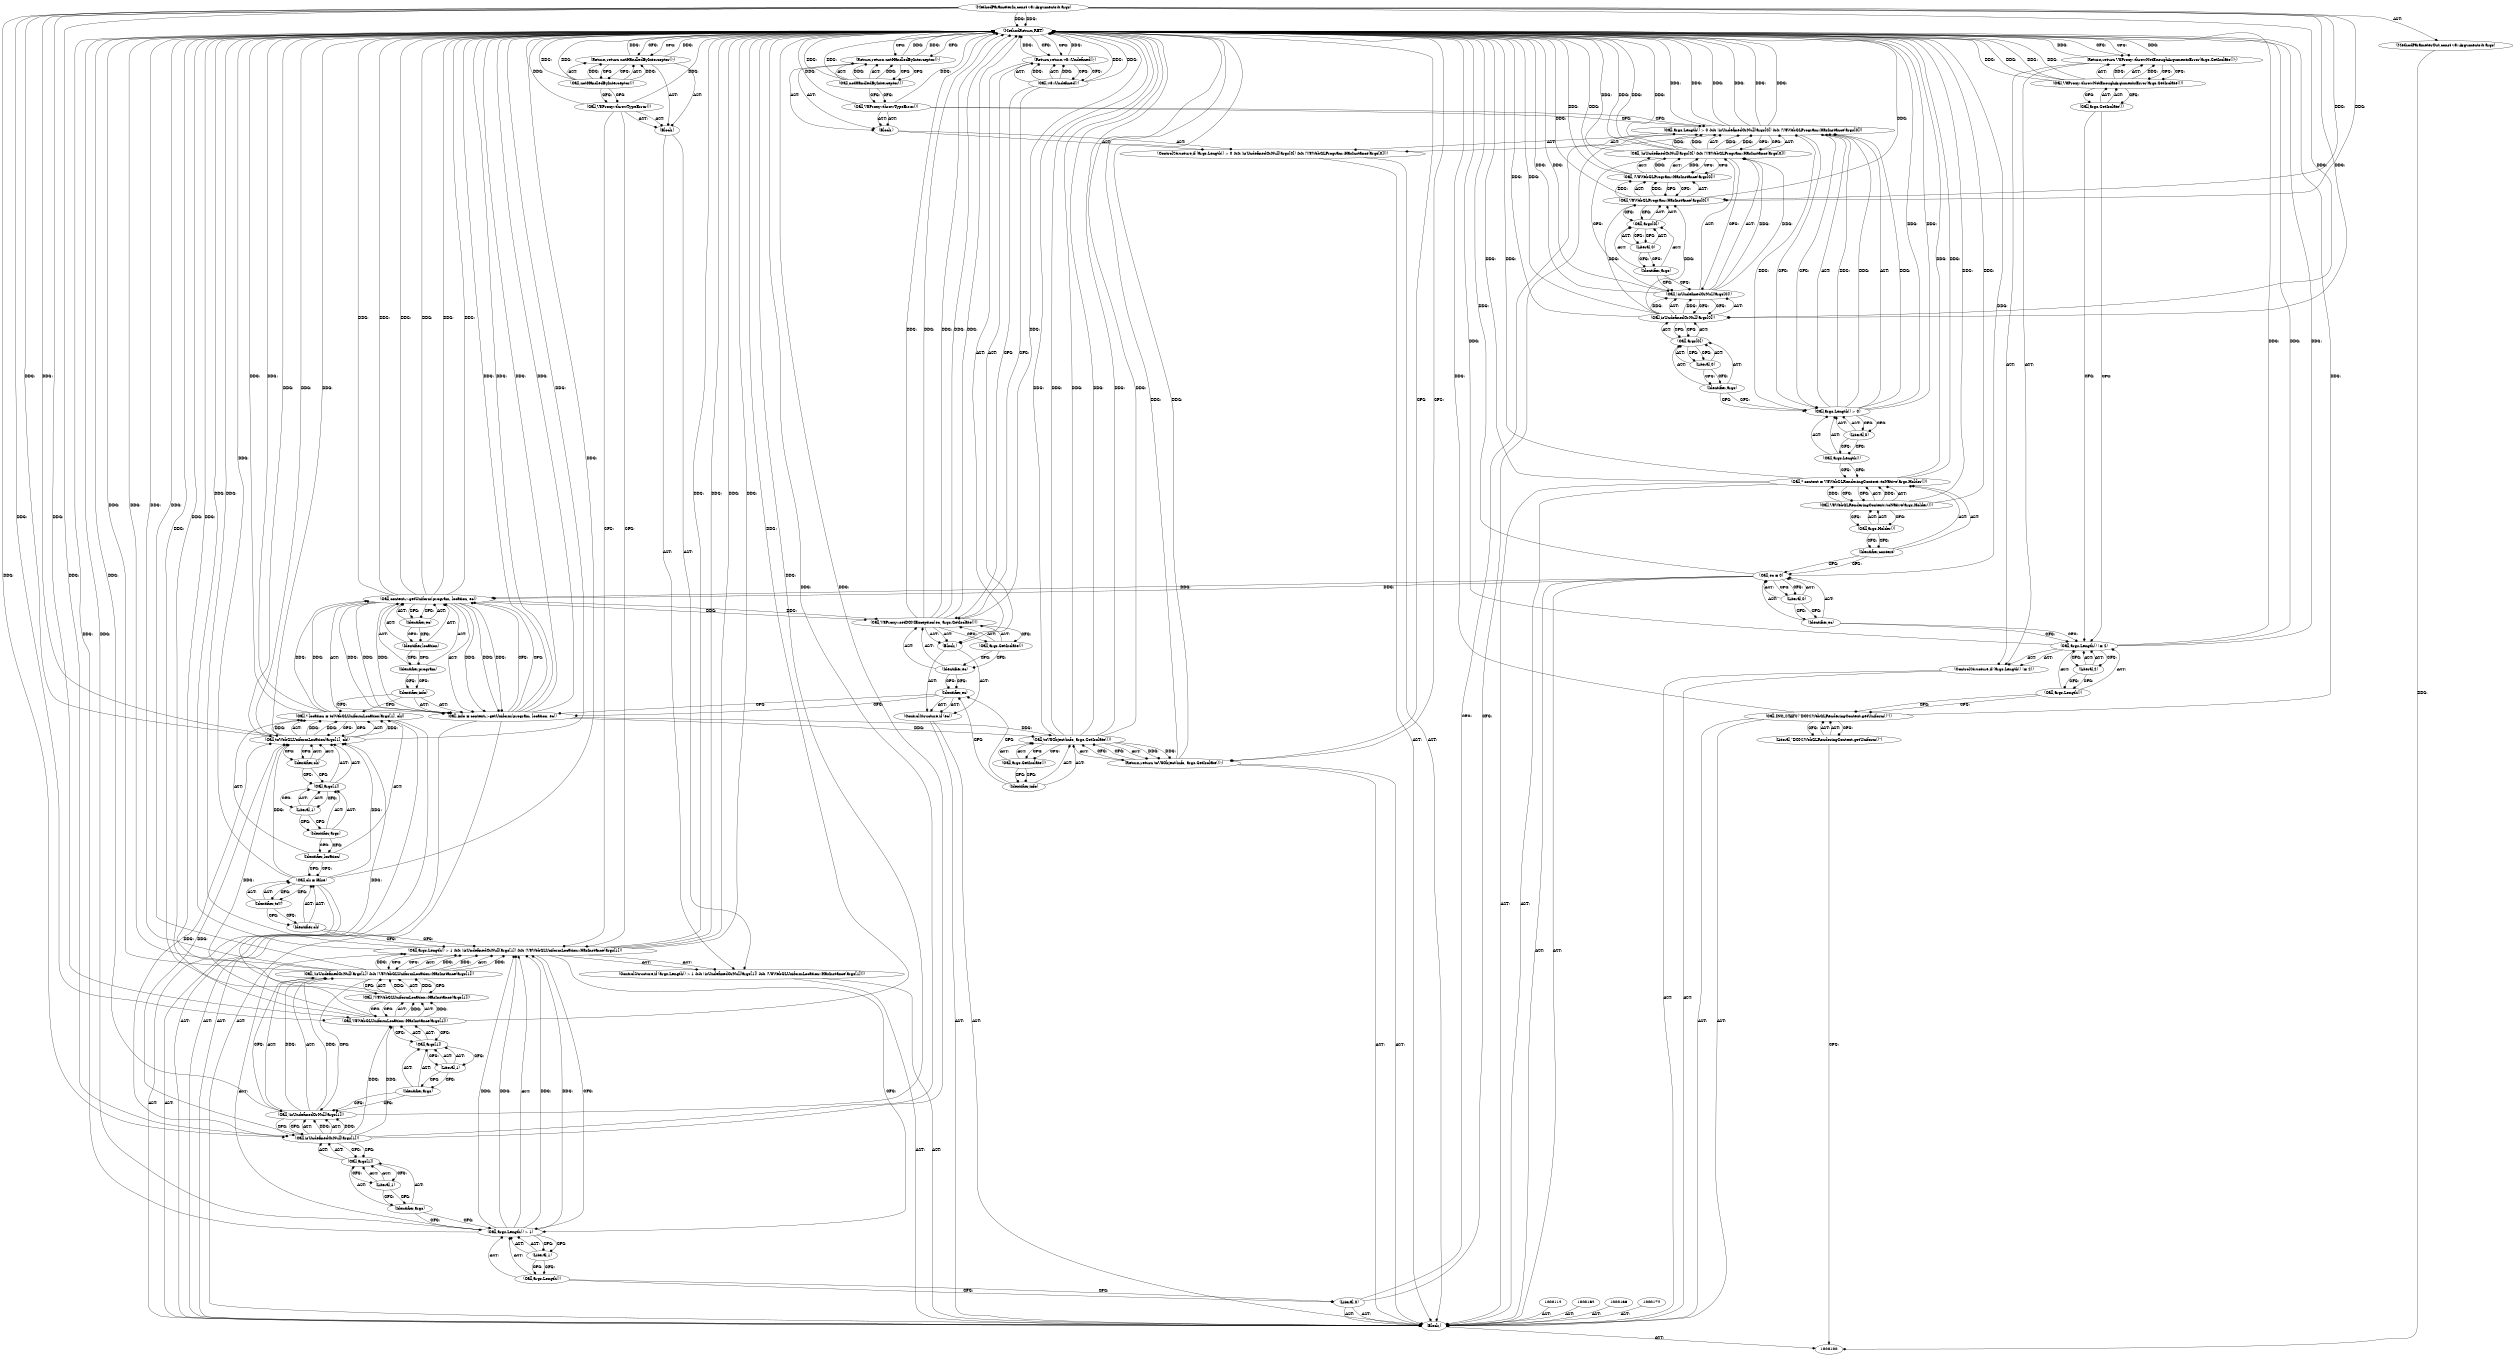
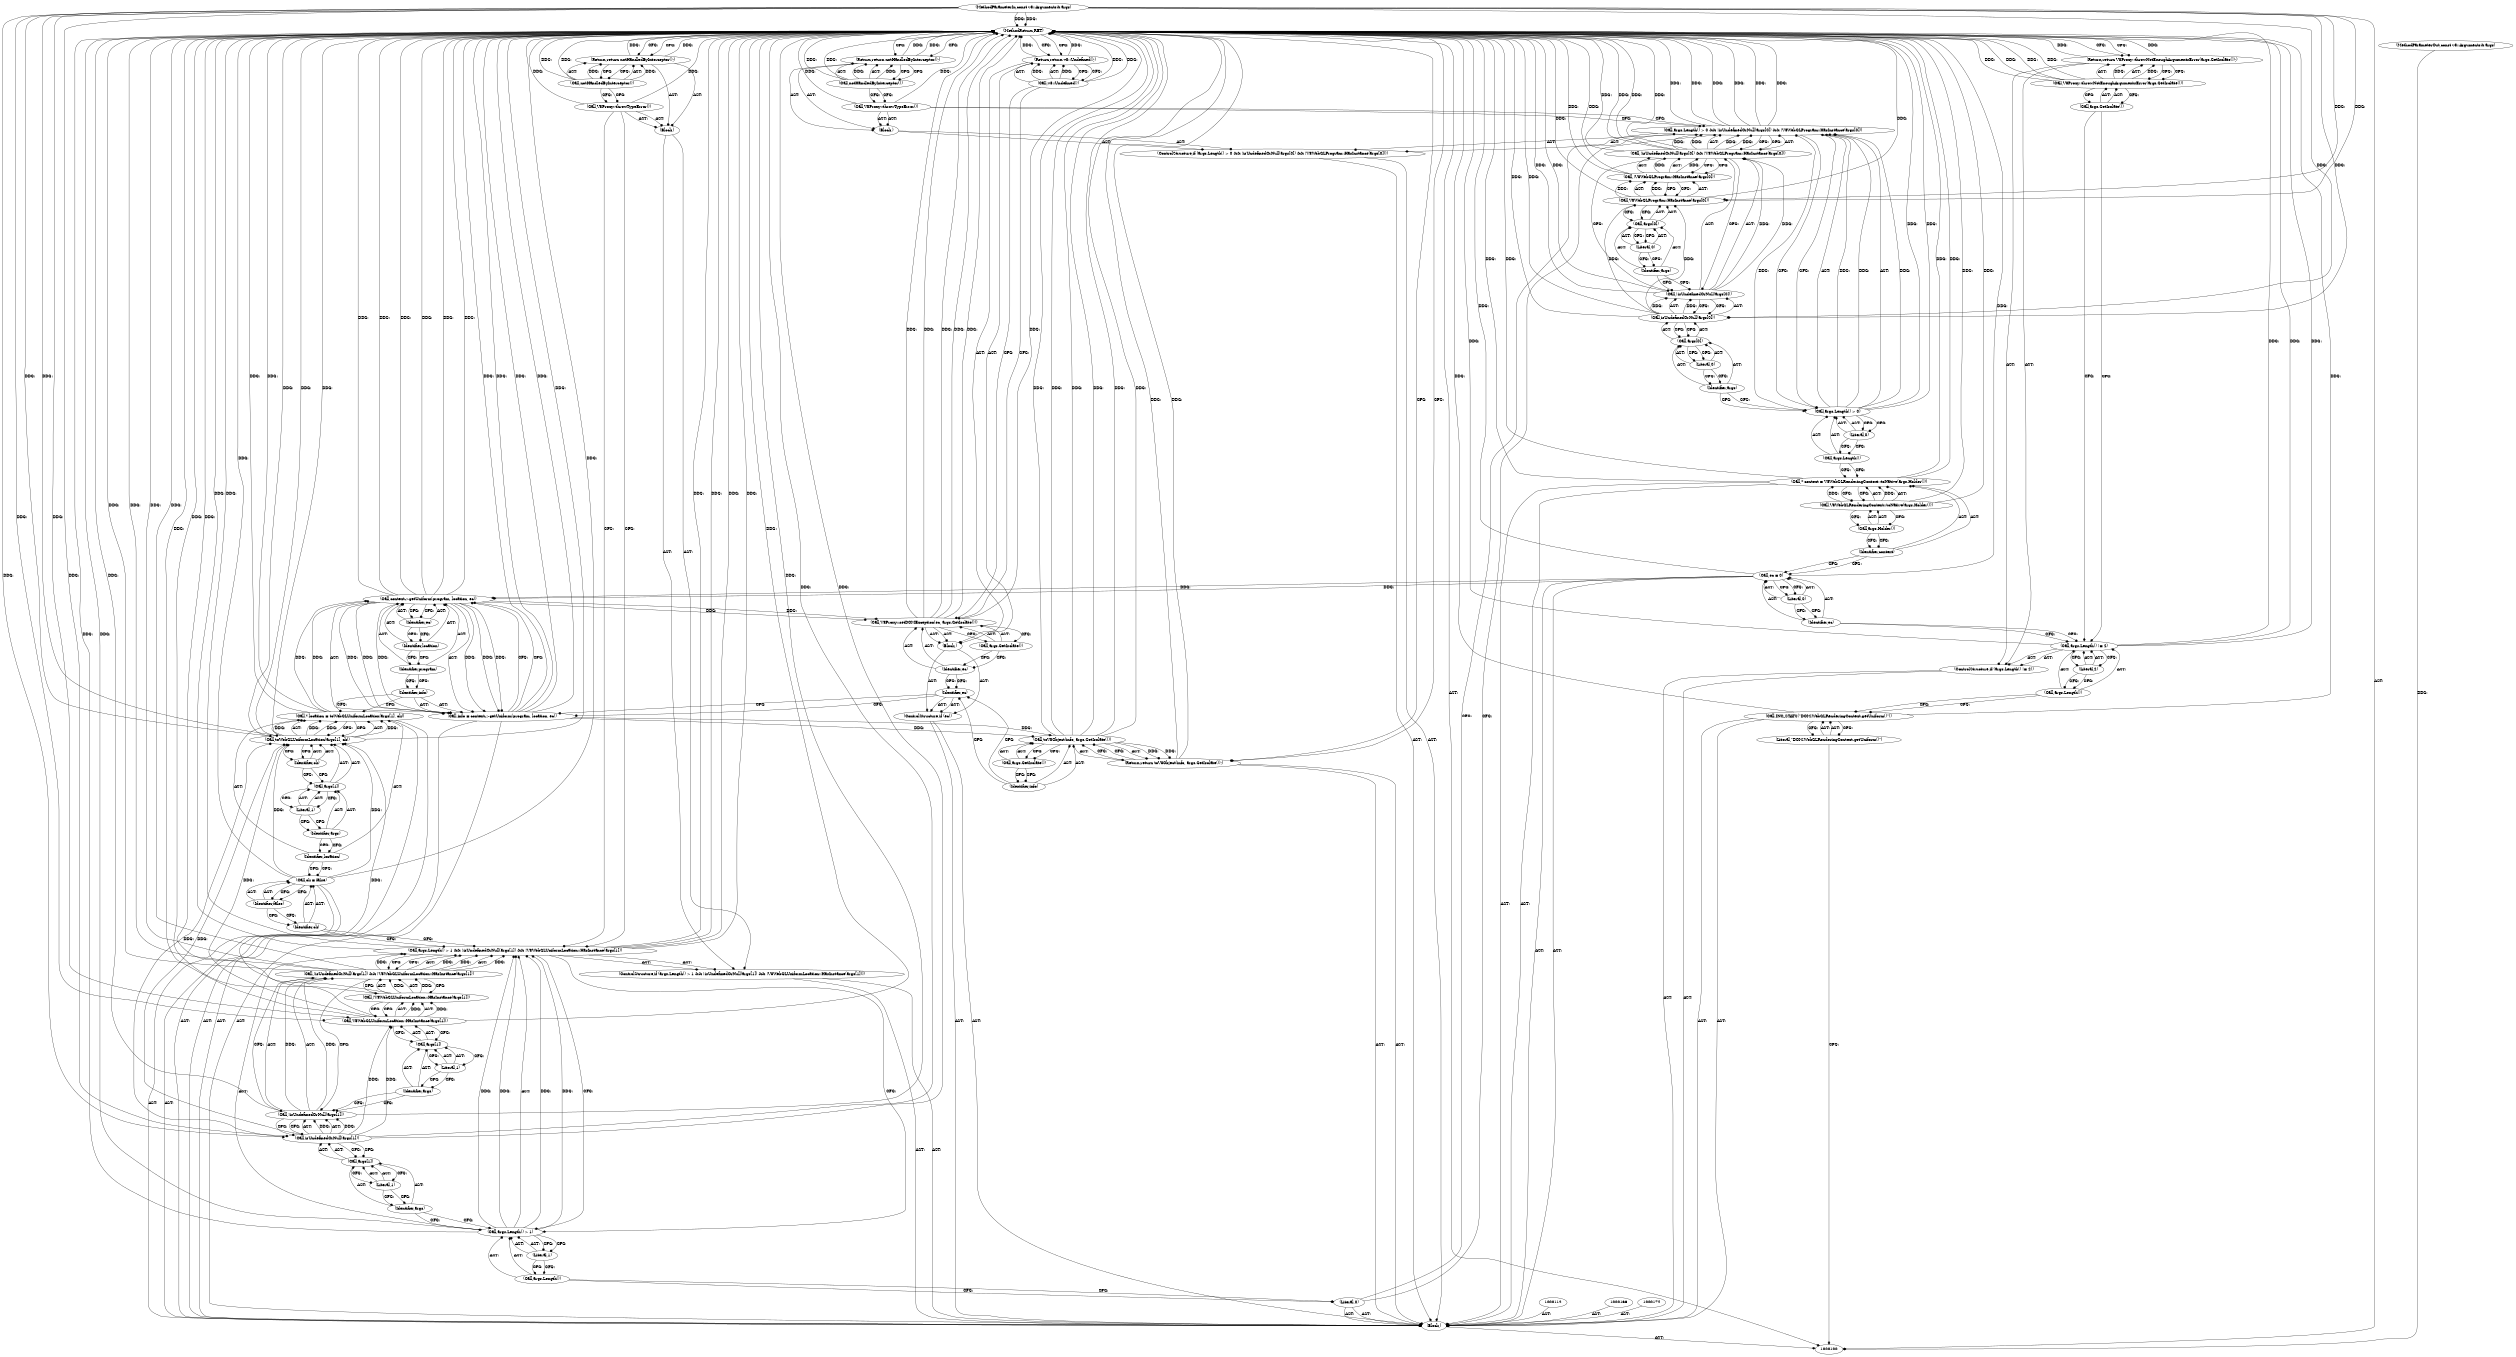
edge "(MethodParameterIn,const v8::Arguments& args)" -> "(MethodParameterOut,const v8::Arguments& args)": now "(MethodParameterIn,const v8::Arguments& args)" -> "1000100"
edge "(MethodReturn,RET)" -> "1000100": added, label "AST:"
node "(Identifier,toV)": label "(Identifier,toV)" -> "(Identifier,false)"
node "1000162": removed
